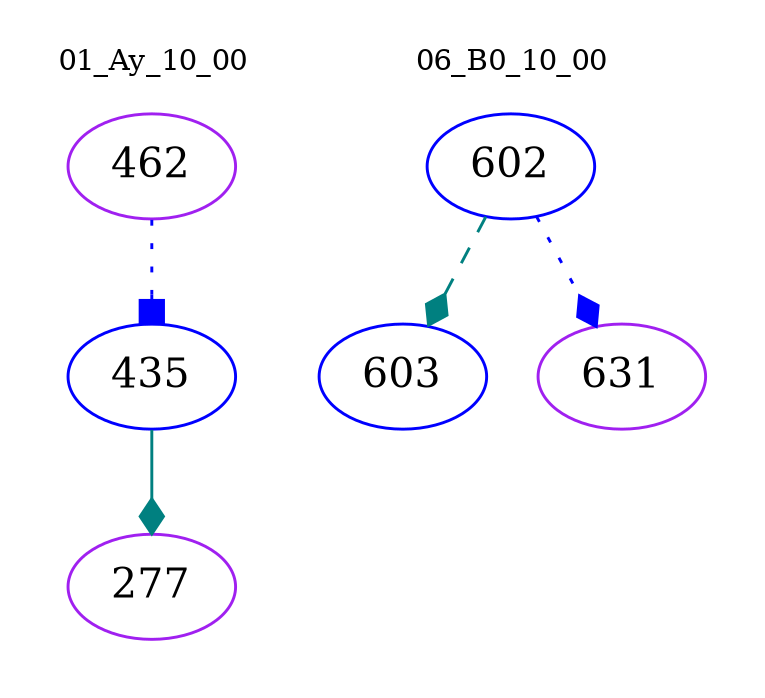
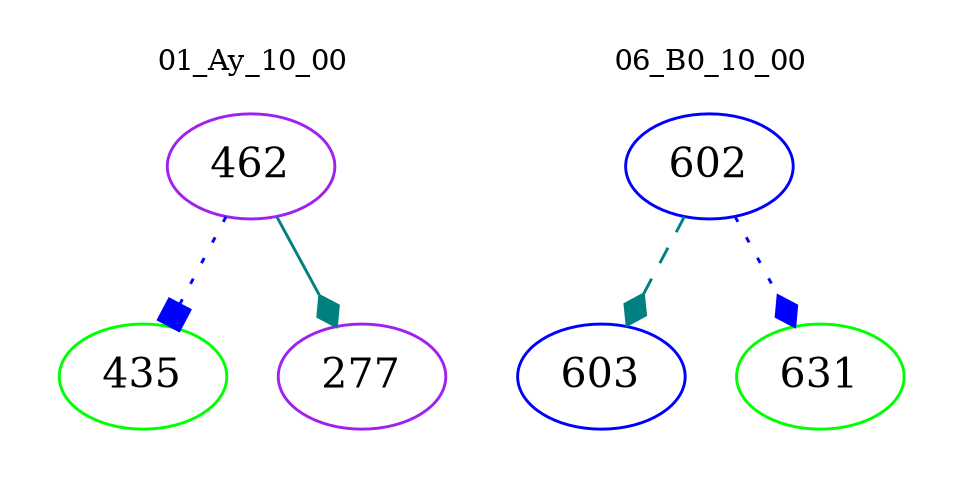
node "435": color blue -> green
node "631": color purple -> green
edge "435" -> "277": now "462" -> "277"
